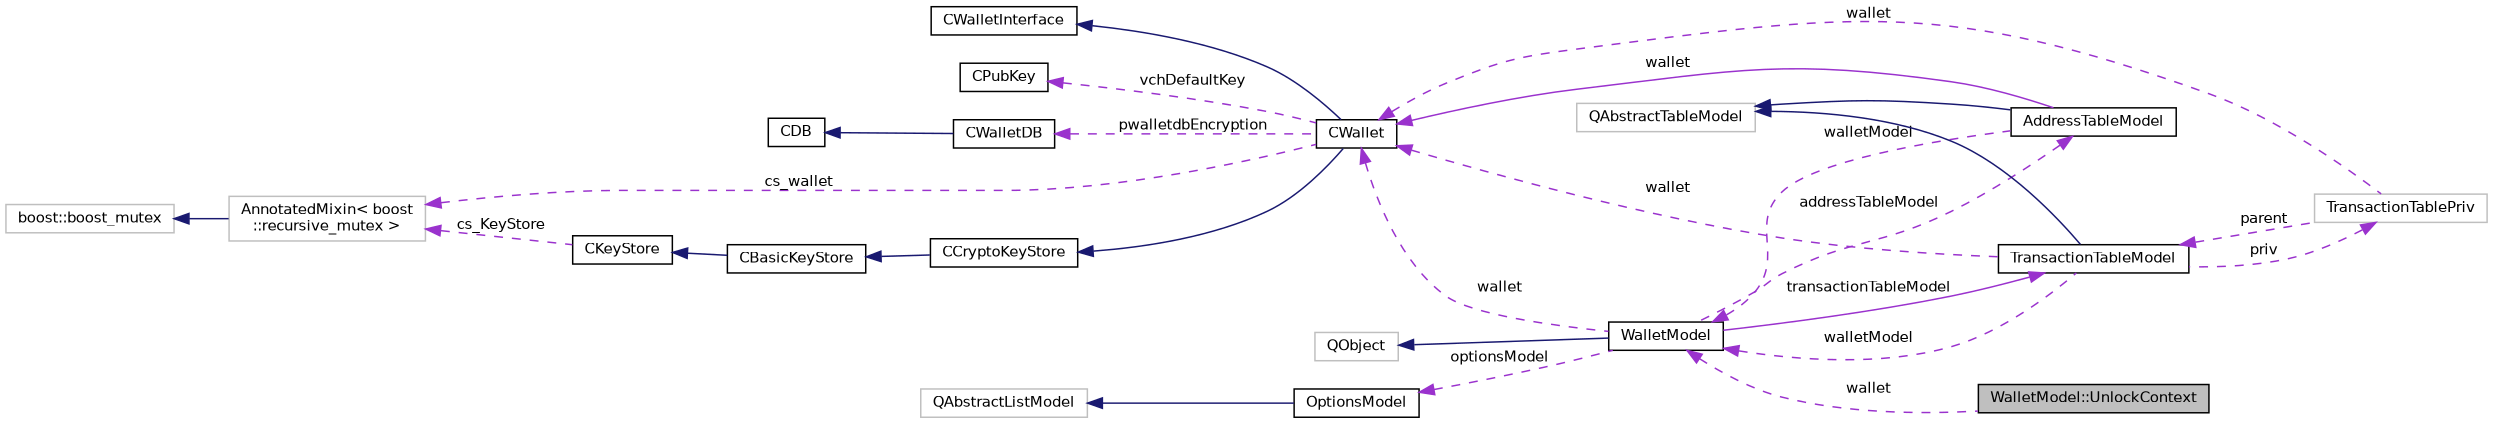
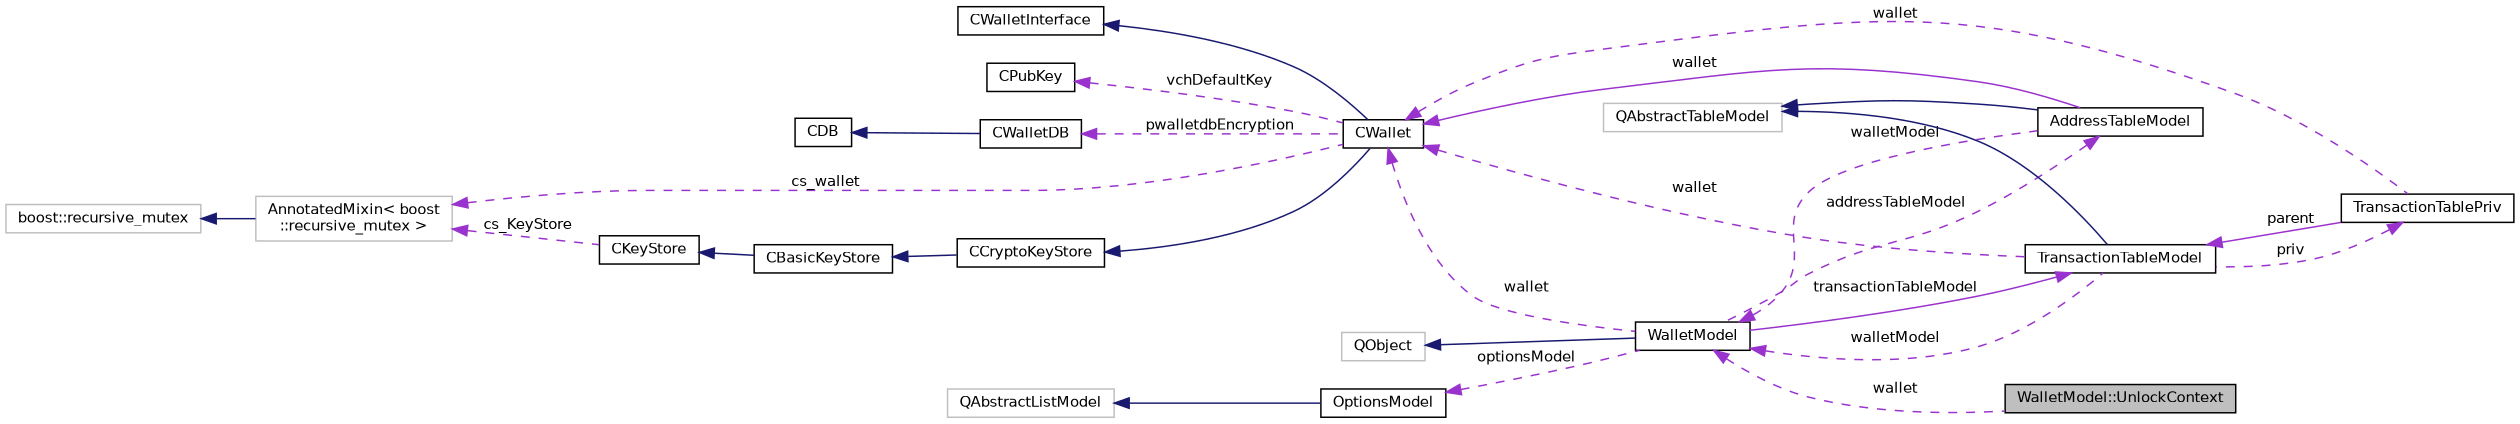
node "TransactionTablePriv": color grey75 -> black
node "boost::boost_mutex": label "boost::boost_mutex" -> "boost::recursive_mutex"
edge "TransactionTablePriv" -> "TransactionTableModel": style dashed -> solid
